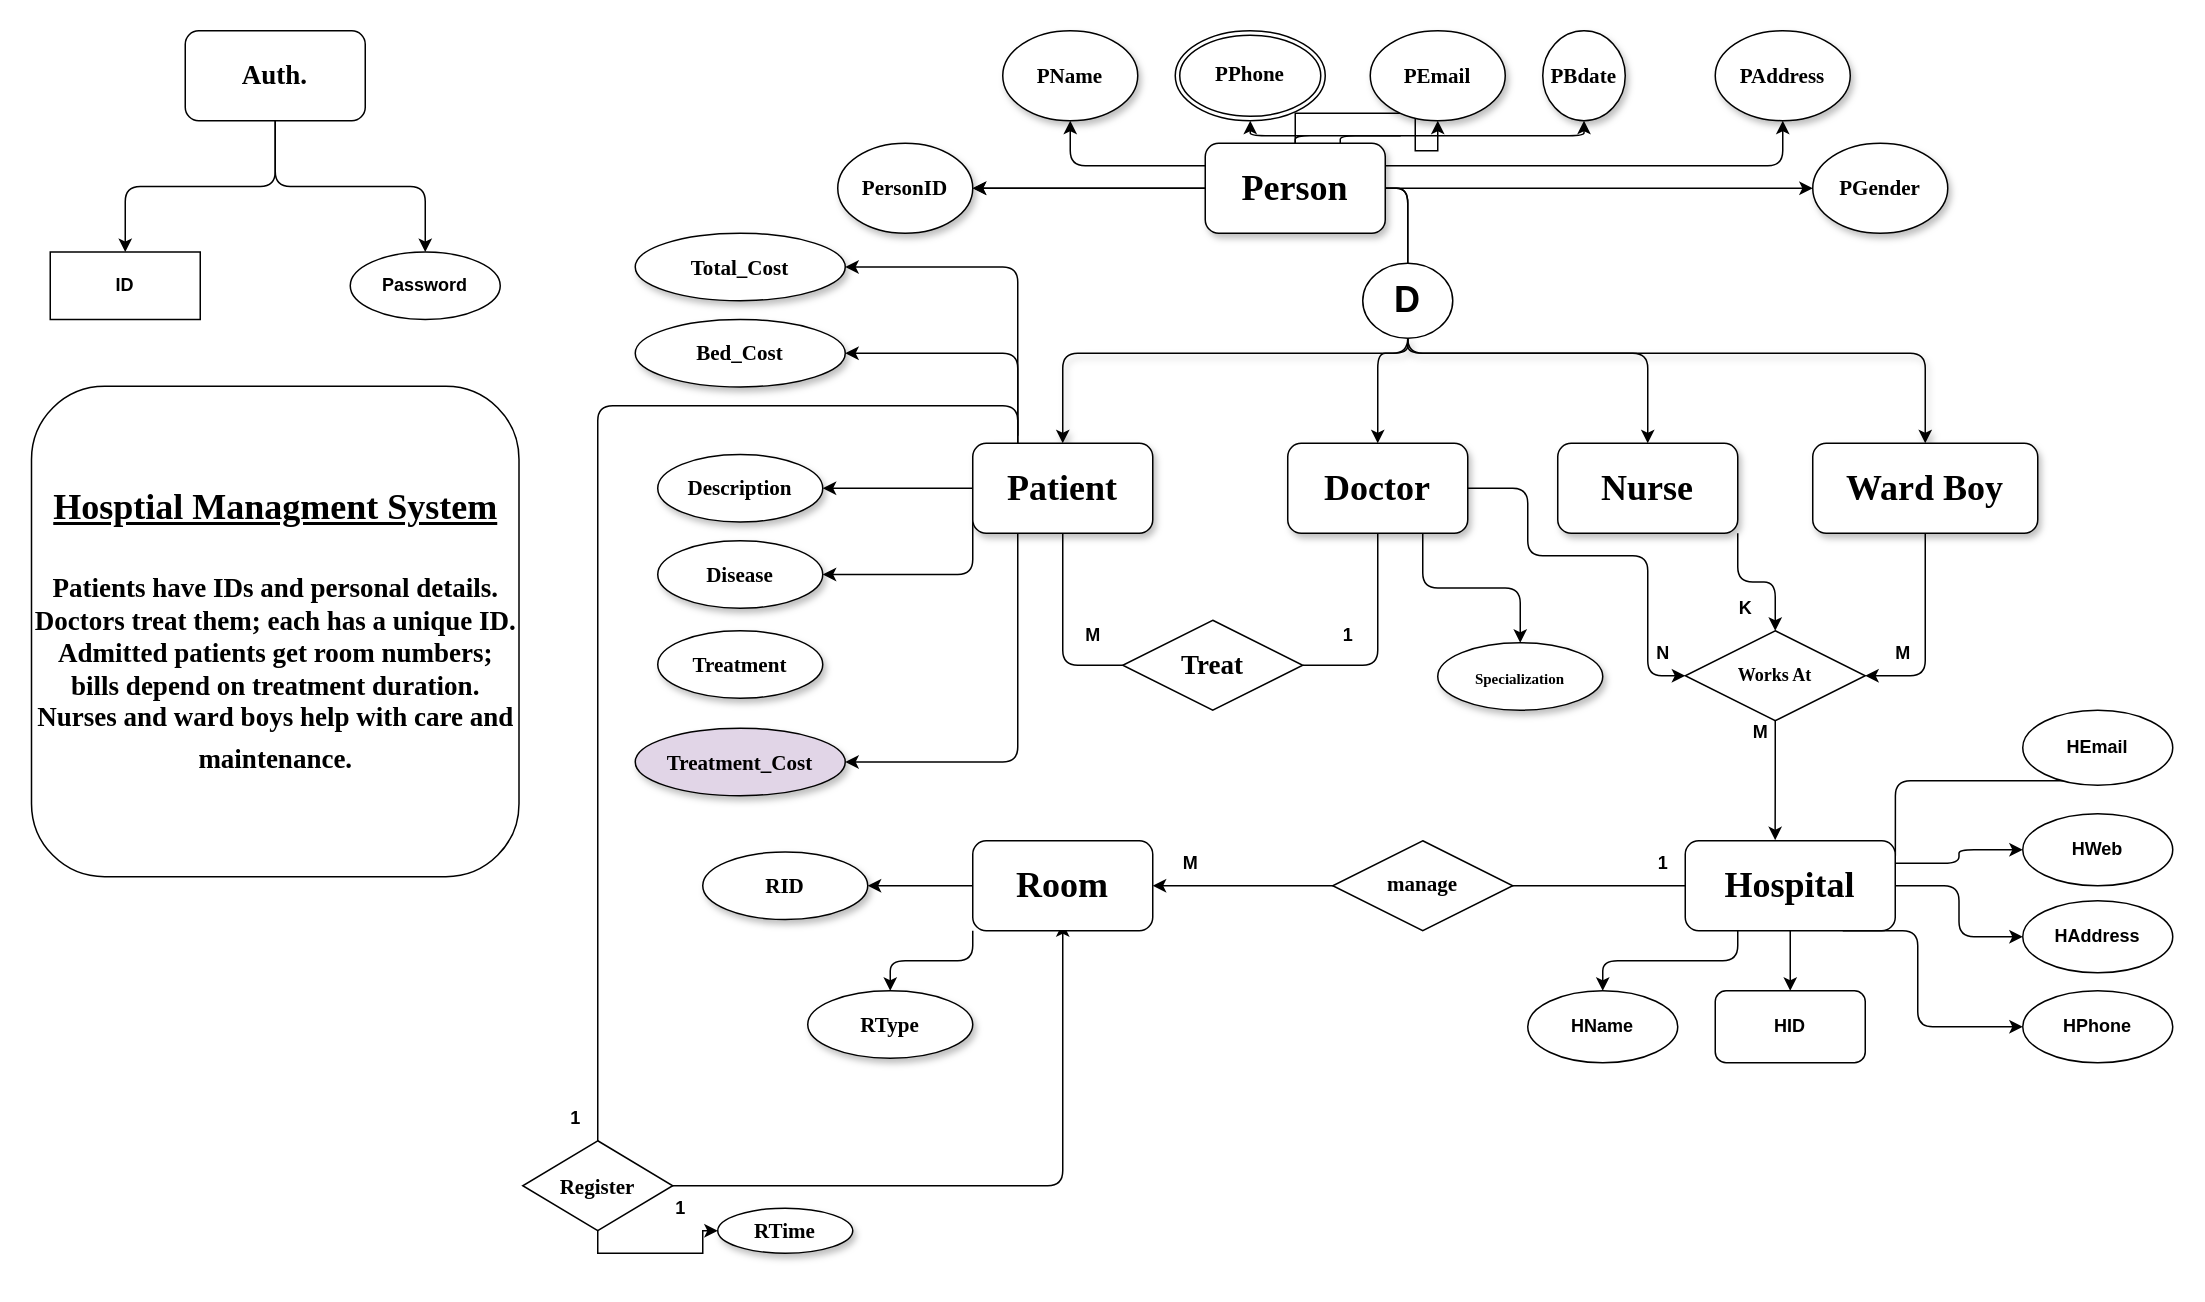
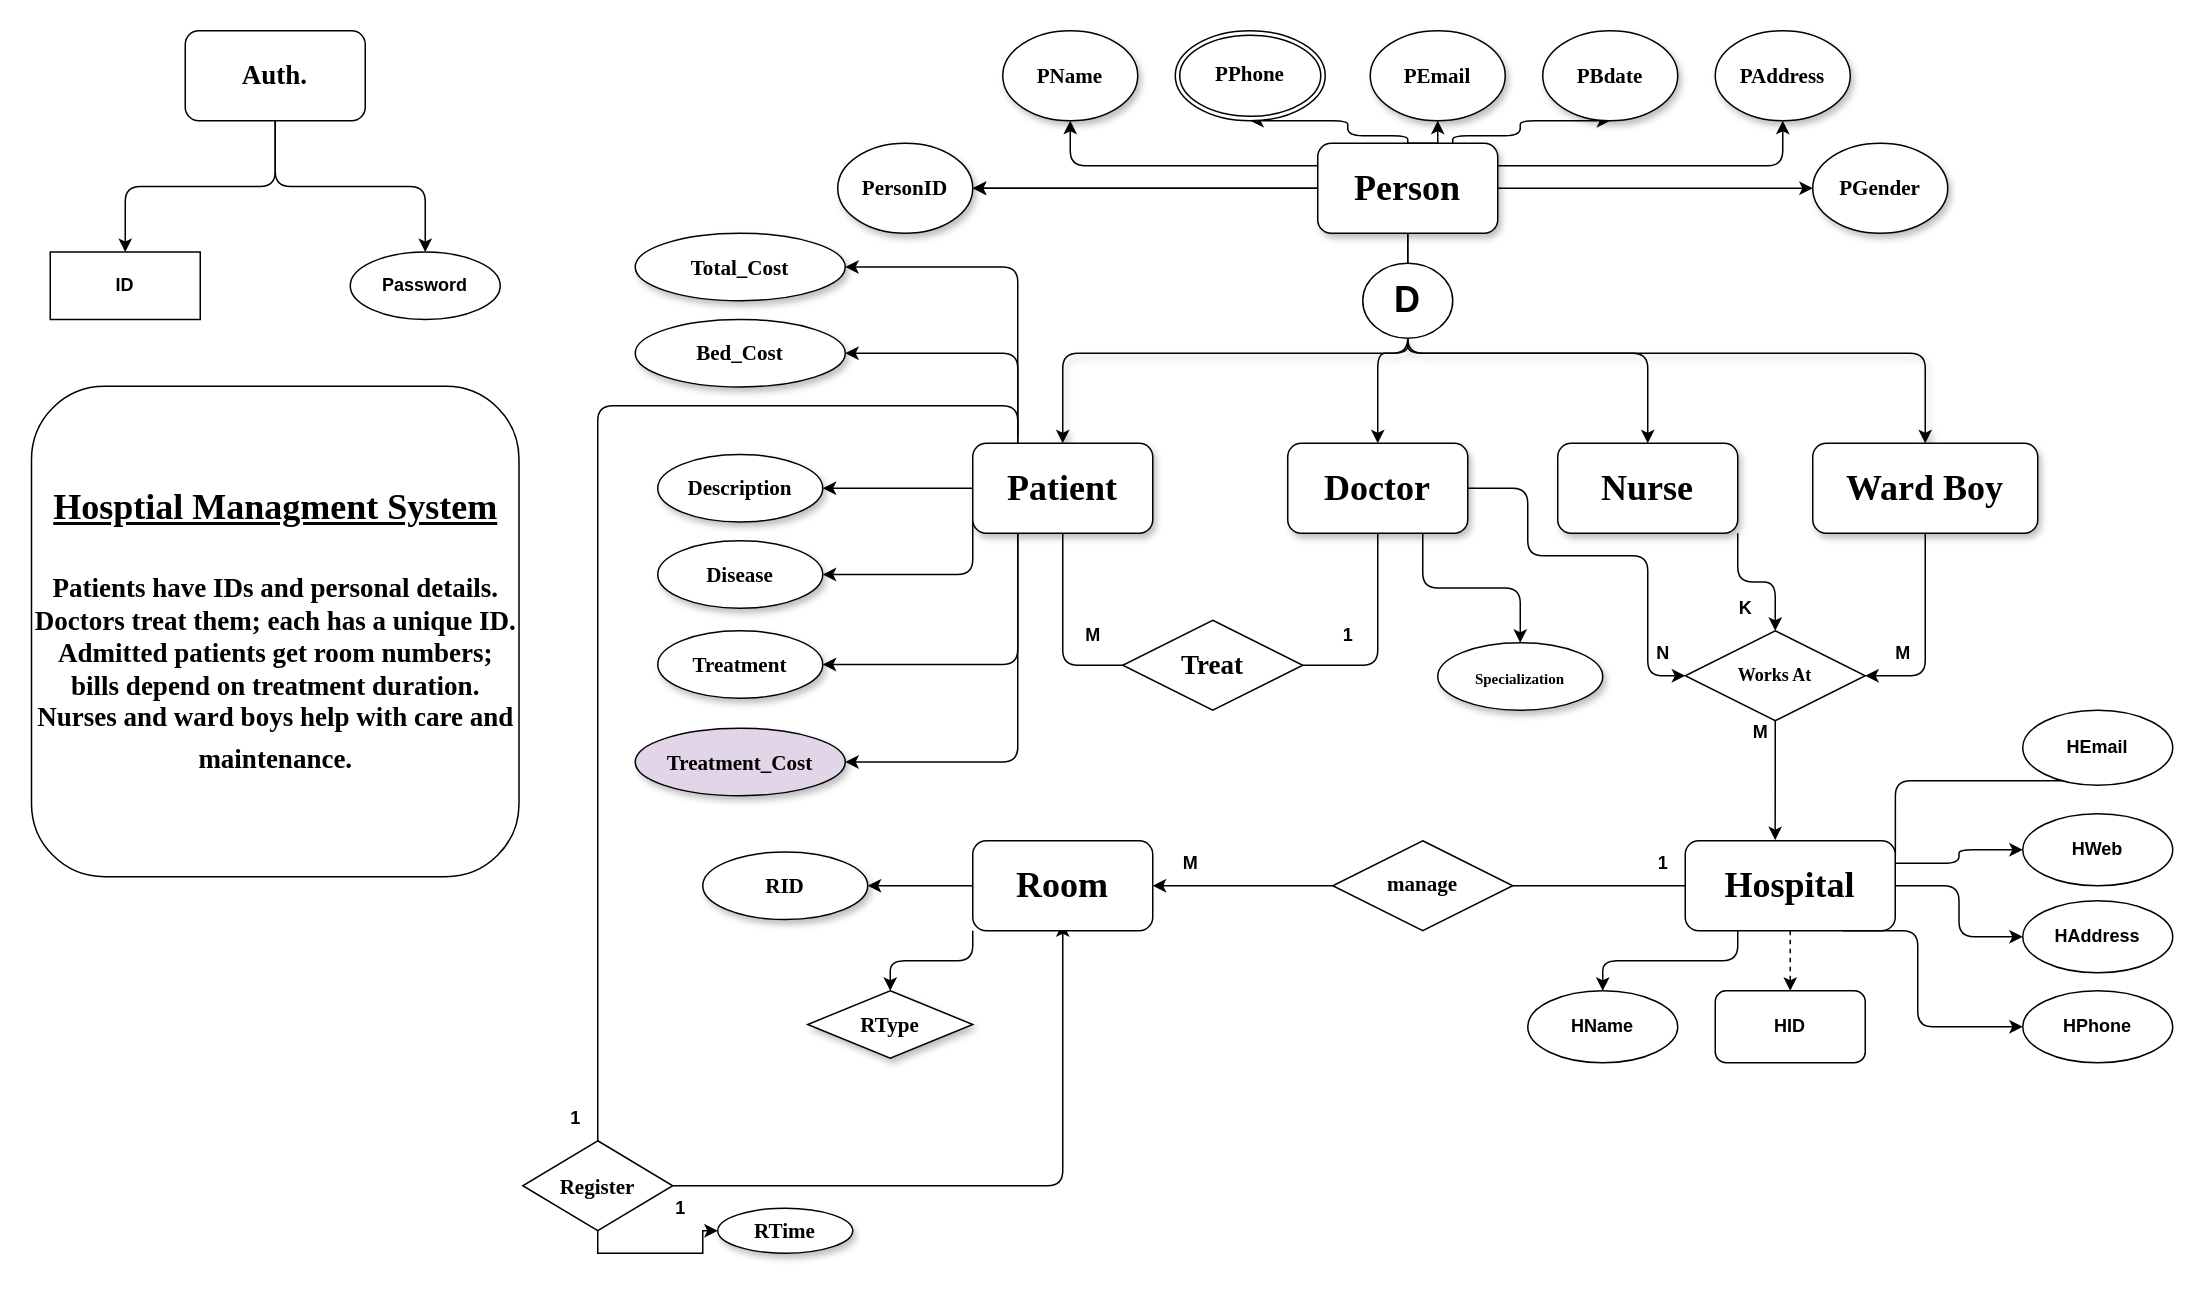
node "PBdate": size 83x90 -> 135x90
node "Person": moved (1295, 188) -> (1408, 188)
edge "Patient" -> "Treatment": added
edge "Hospital" -> "HID": style solid -> dashed
node "RType": shape ellipse -> diamond
